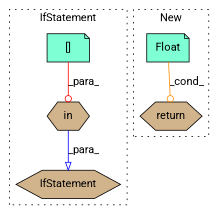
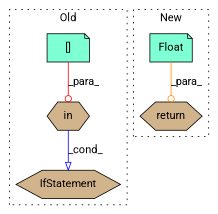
cluster "IfStatement": label "IfStatement" -> "Old"
edge "Float" -> "return": label "_cond_" -> "_para_"
edge "in" -> "IfStatement": label "_para_" -> "_cond_"
